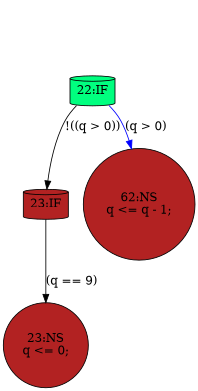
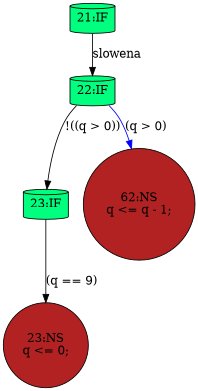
node "21:IF": added
node "23:IF": fillcolor firebrick -> springgreen
